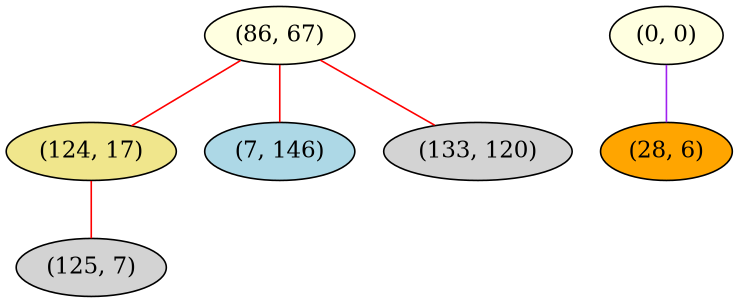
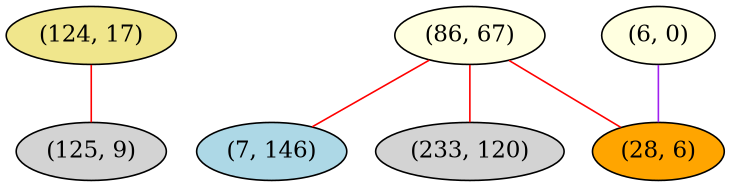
node "(0, 0)": label "(0, 0)" -> "(6, 0)"
edge "(86, 67)" -- "(124, 17)": now "(86, 67)" -- "(28, 6)"
node "(133, 120)": label "(133, 120)" -> "(233, 120)"
node "(125, 7)": label "(125, 7)" -> "(125, 9)"
